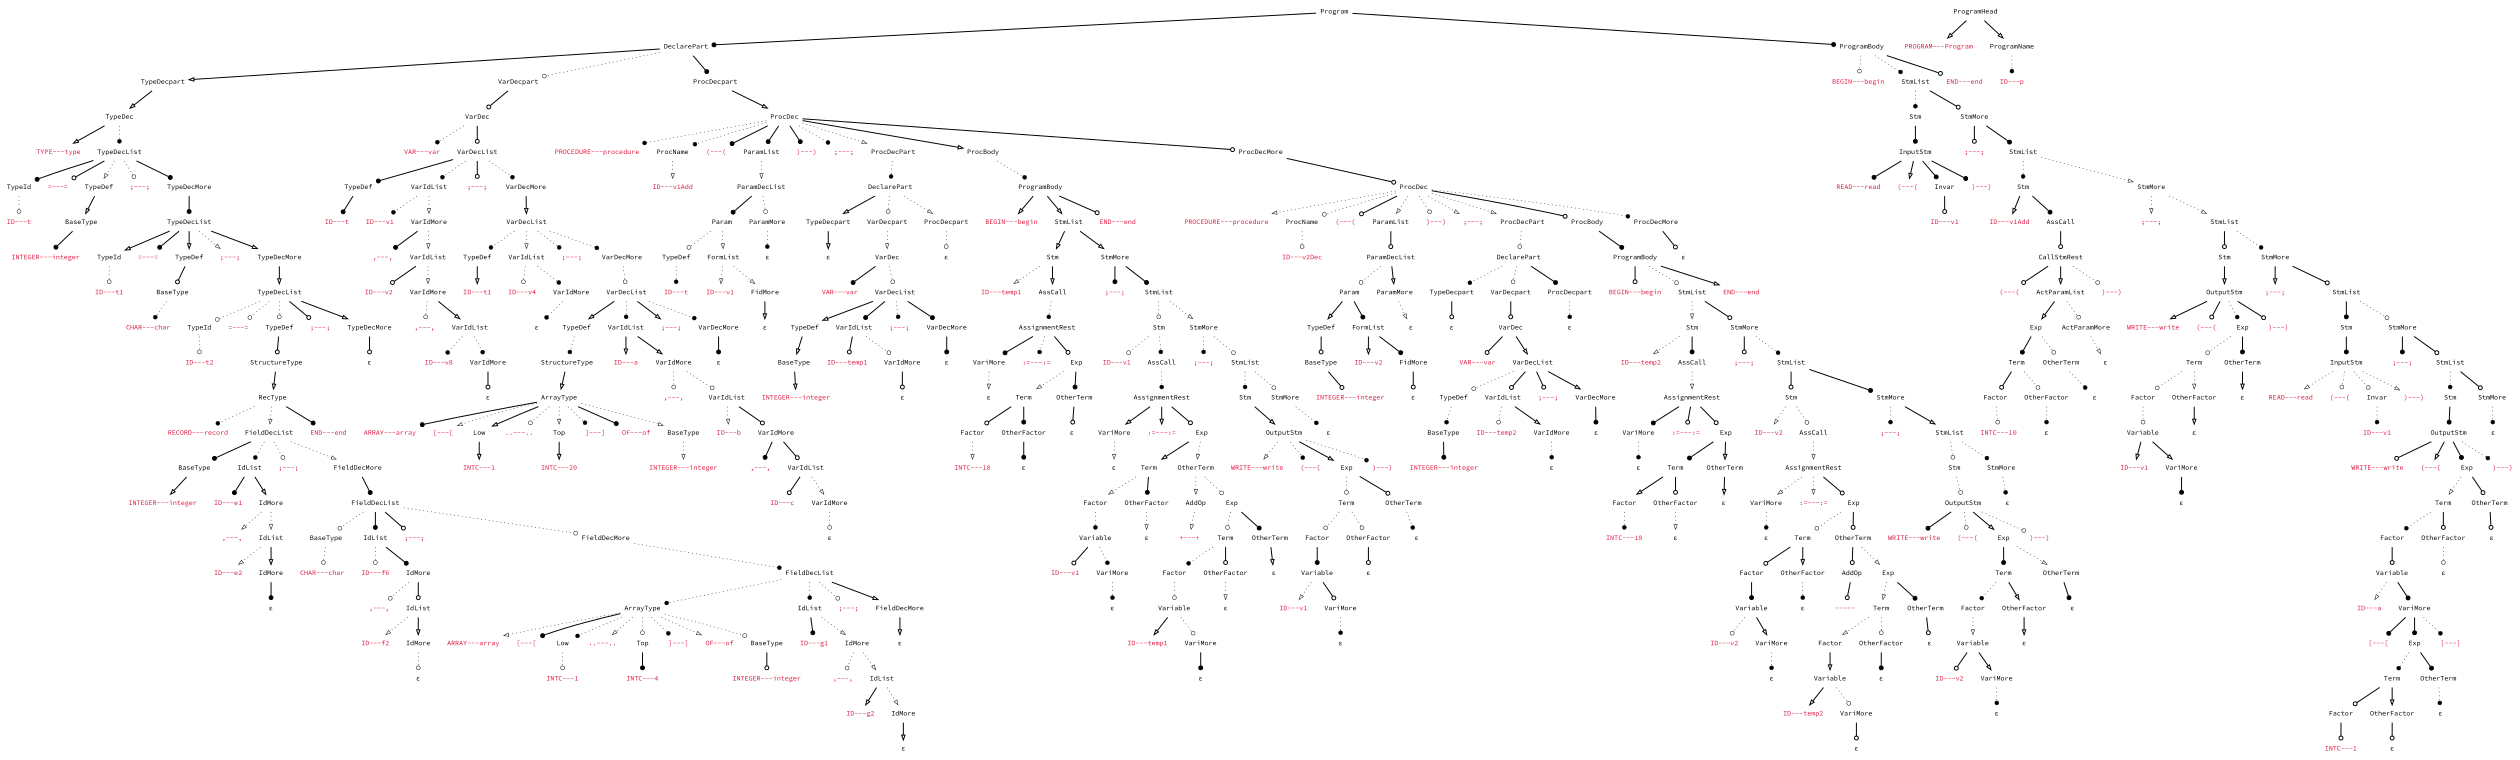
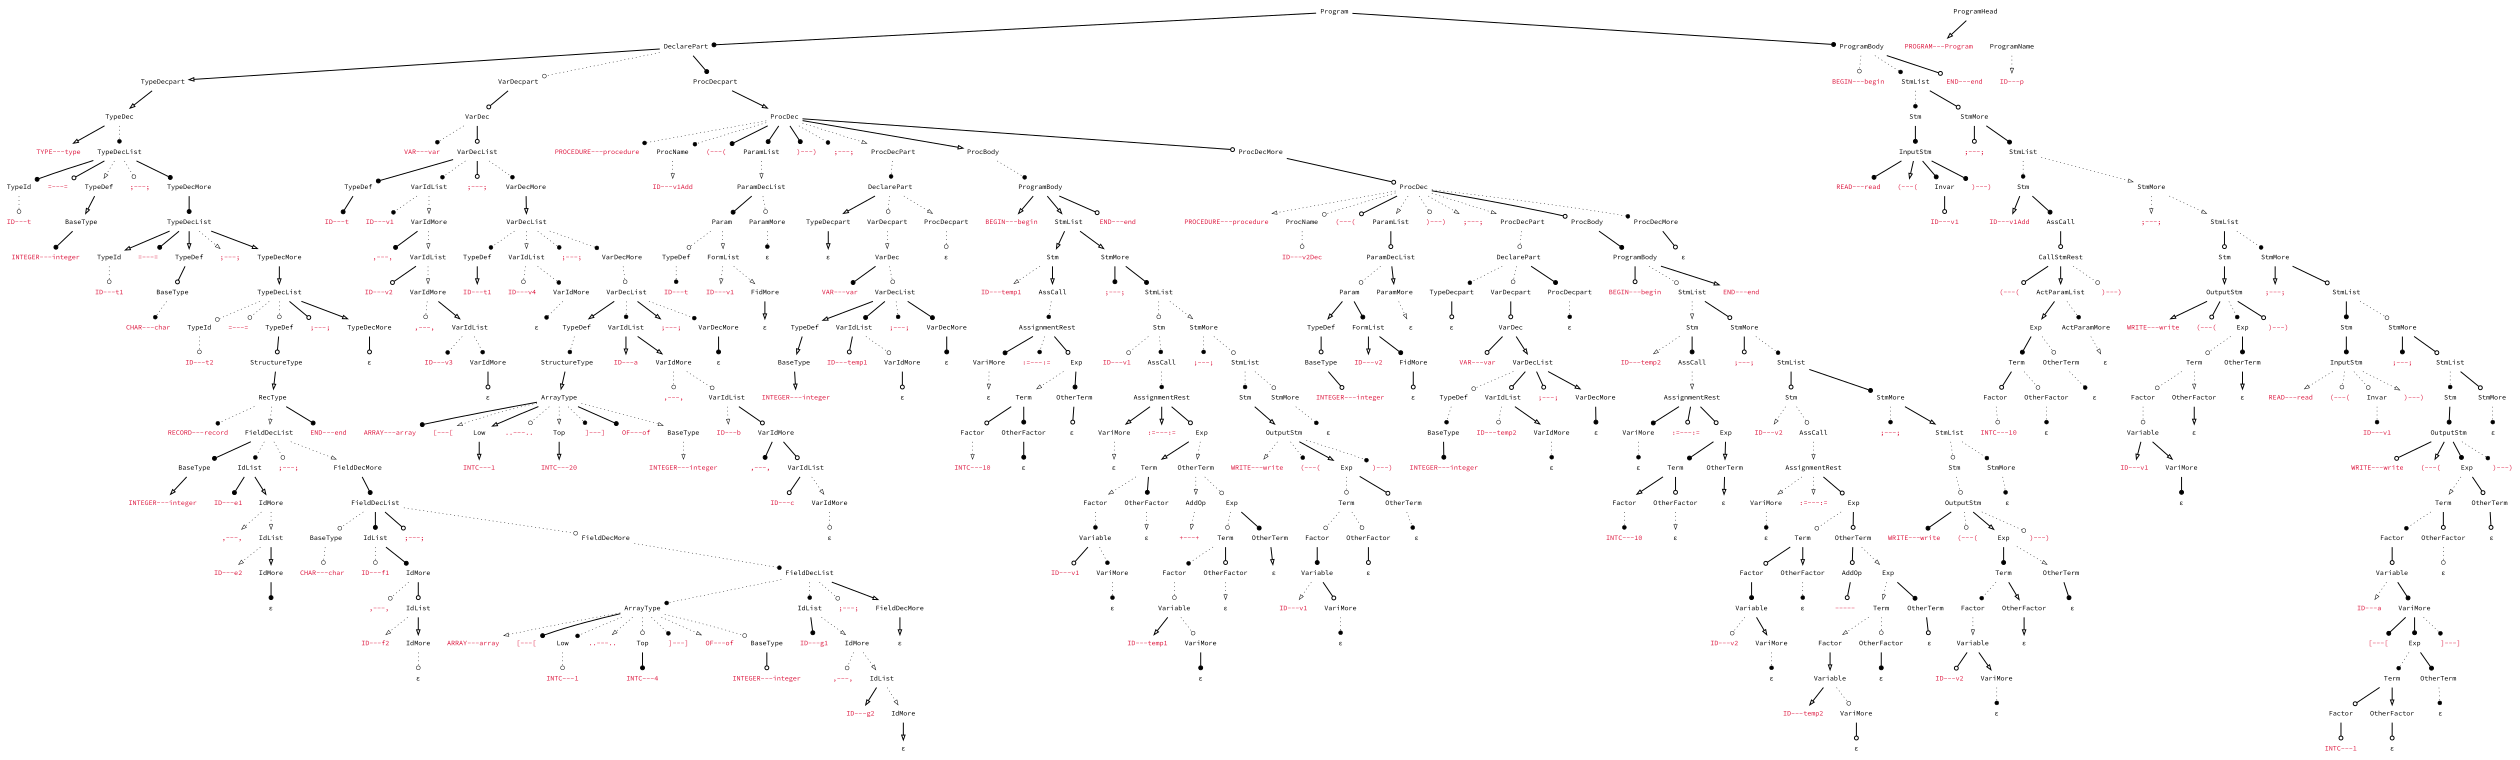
edge "ProgramHead" -> "ProgramName": removed
edge "ProgramName" -> "ID---p": arrowhead dot -> onormal
edge "ActParamList" -> "ActParamMore": arrowhead odot -> dot
node "ID---v8": label "ID---v8" -> "ID---v3"
node "ID---f6": label "ID---f6" -> "ID---f1"
